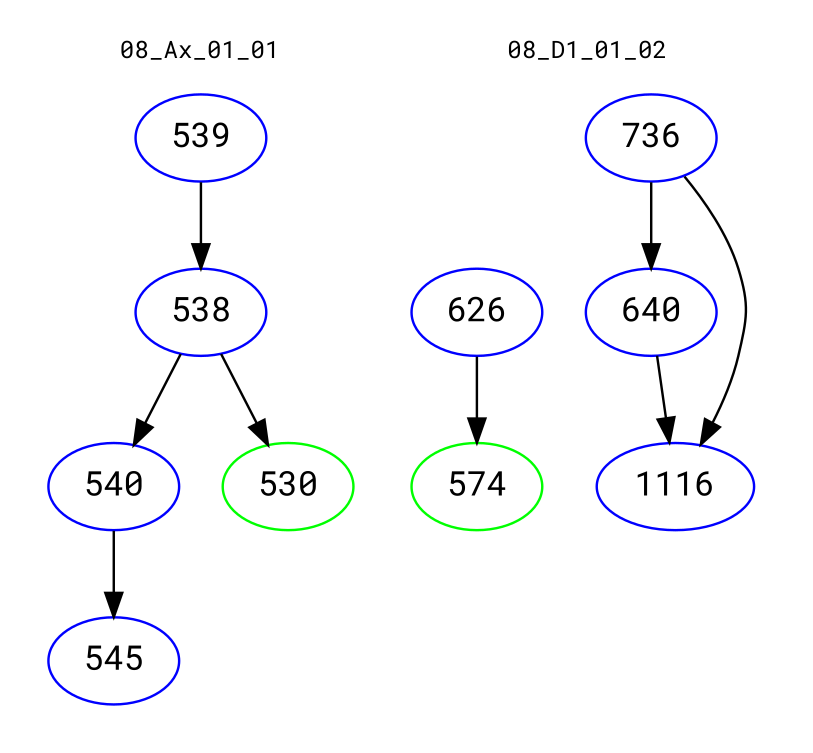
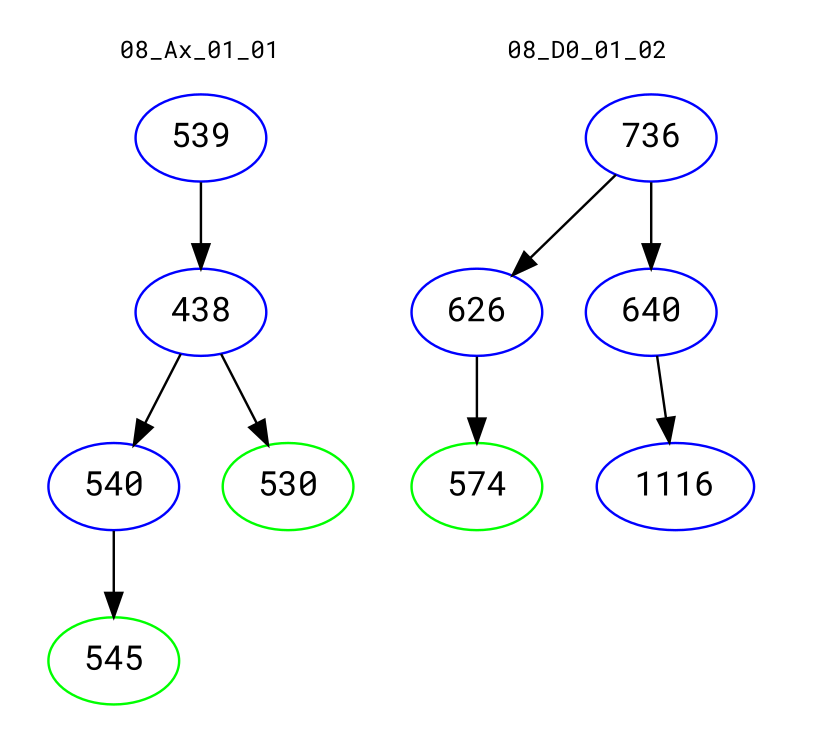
cluster "08_D1_01_02": label "08_D1_01_02" -> "08_D0_01_02"
edge "736" -> "1116": now "736" -> "626"
node "538": label "538" -> "438"
node "545": color blue -> green
